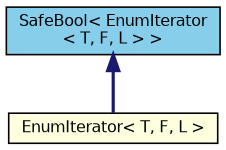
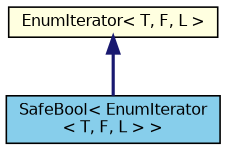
edge "EnumIterator< T, F, L >" -> "SafeBool< EnumIterator < T, F, L > >": reversed
